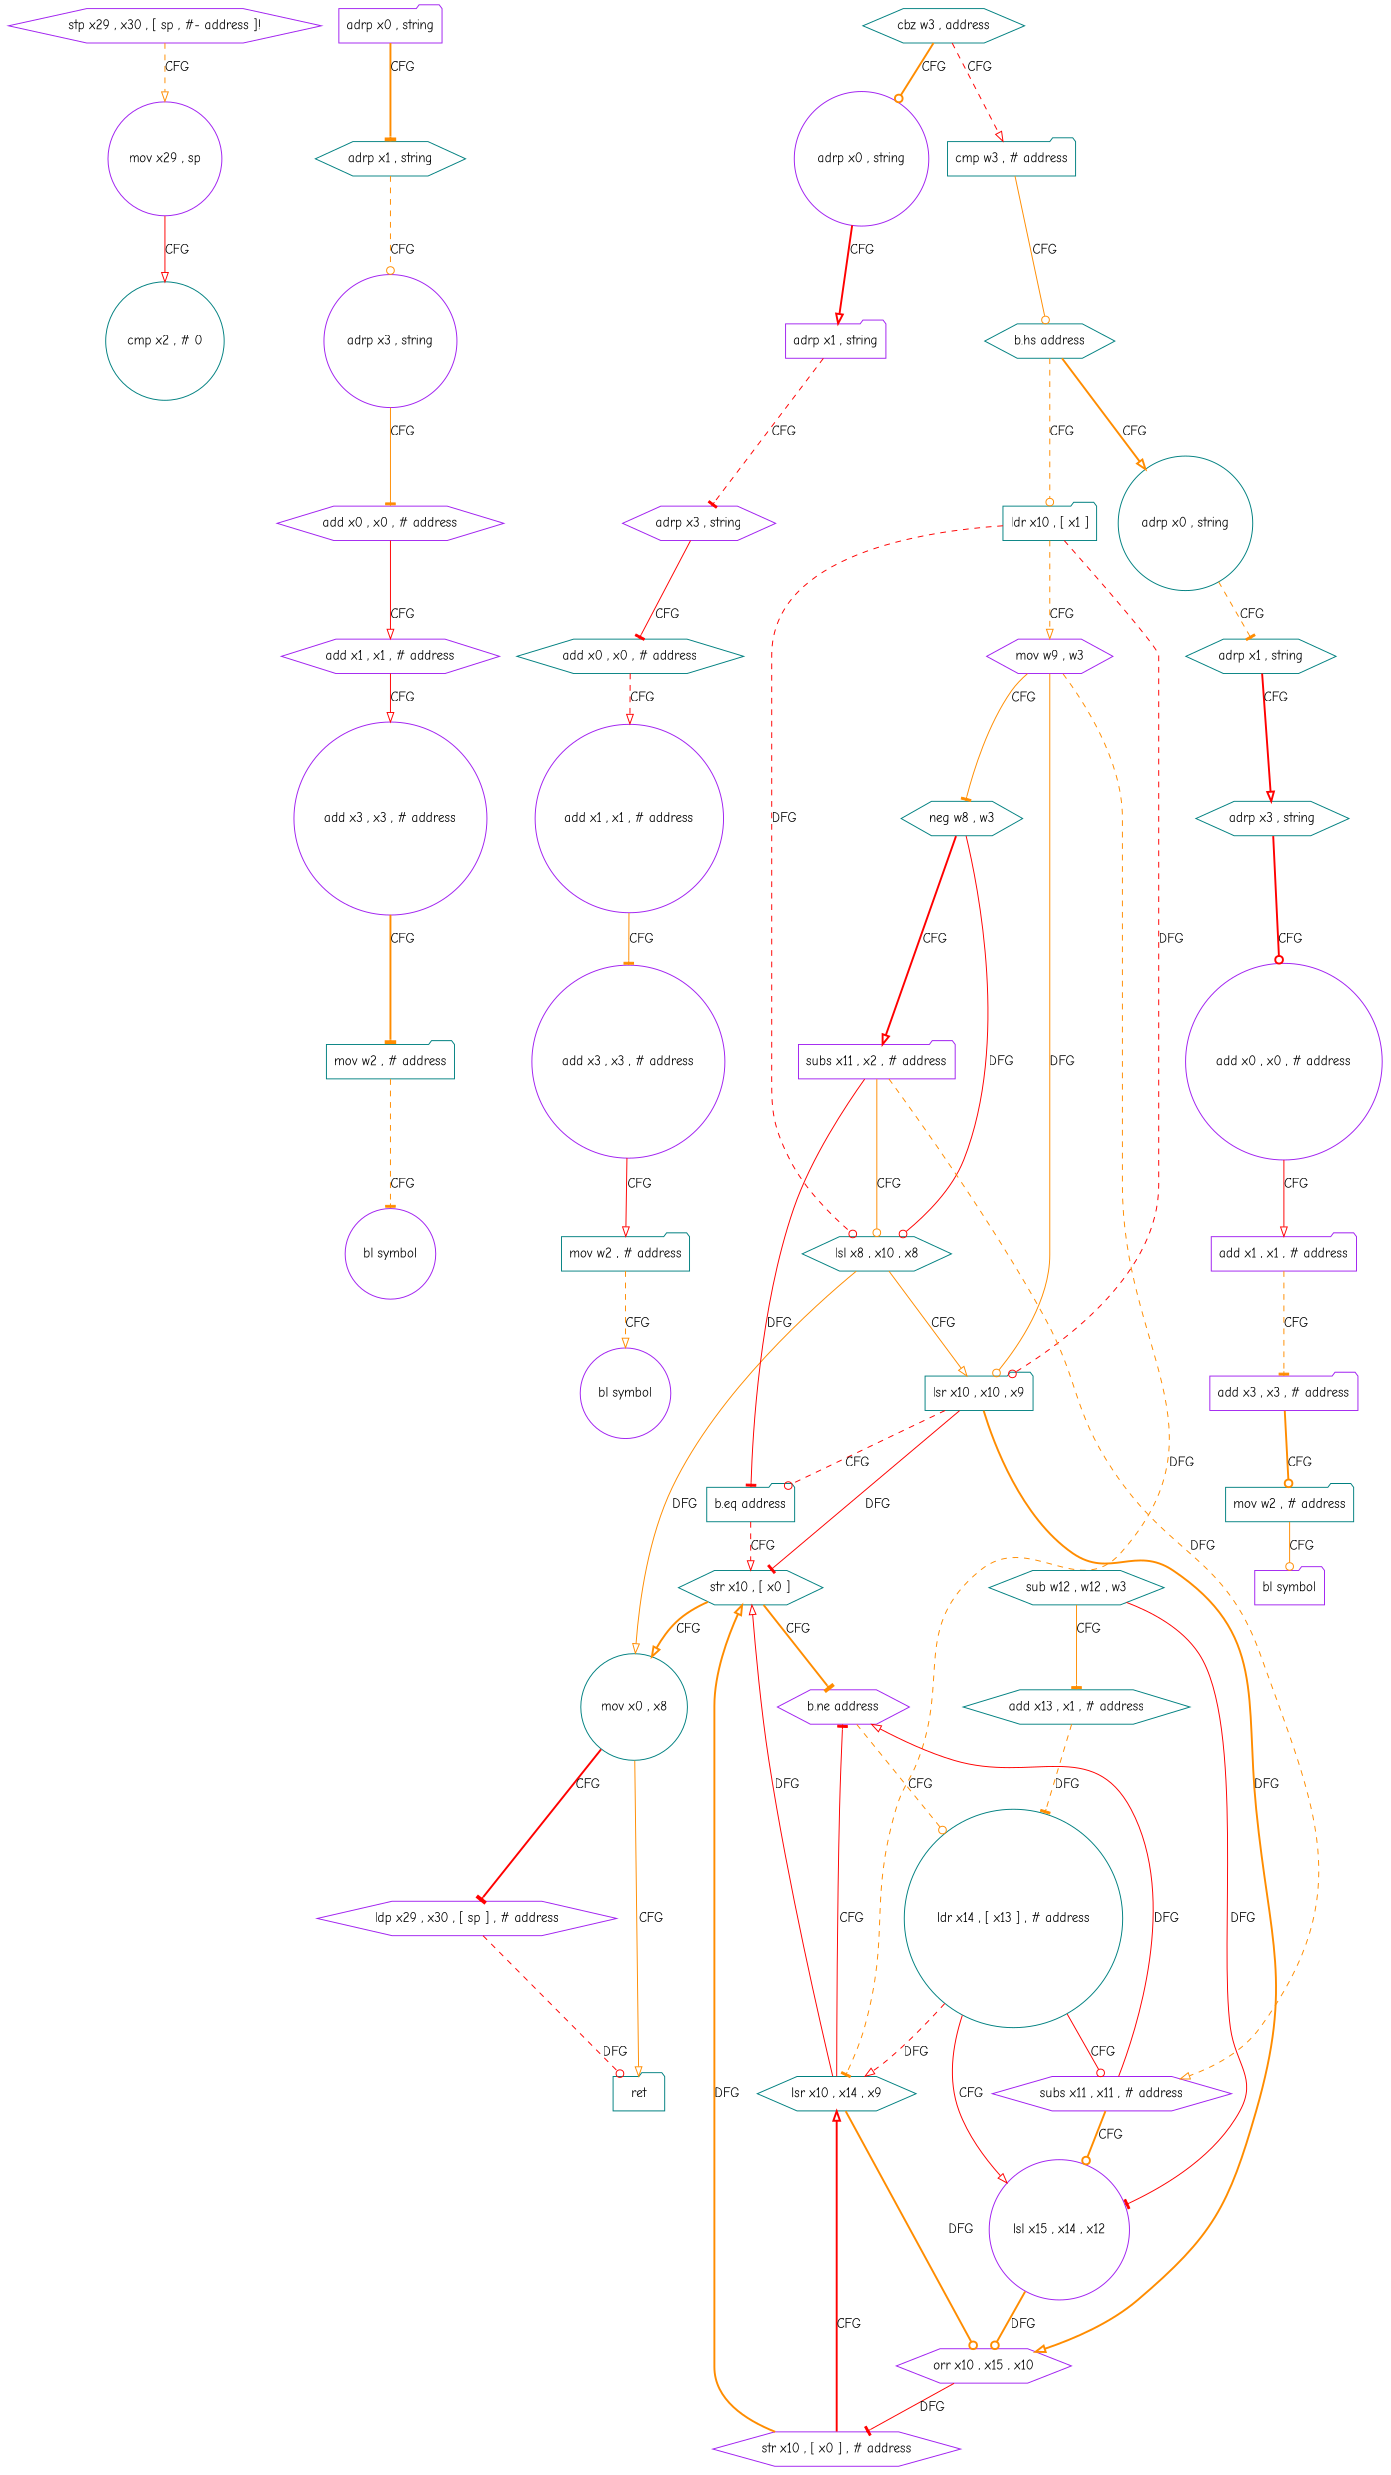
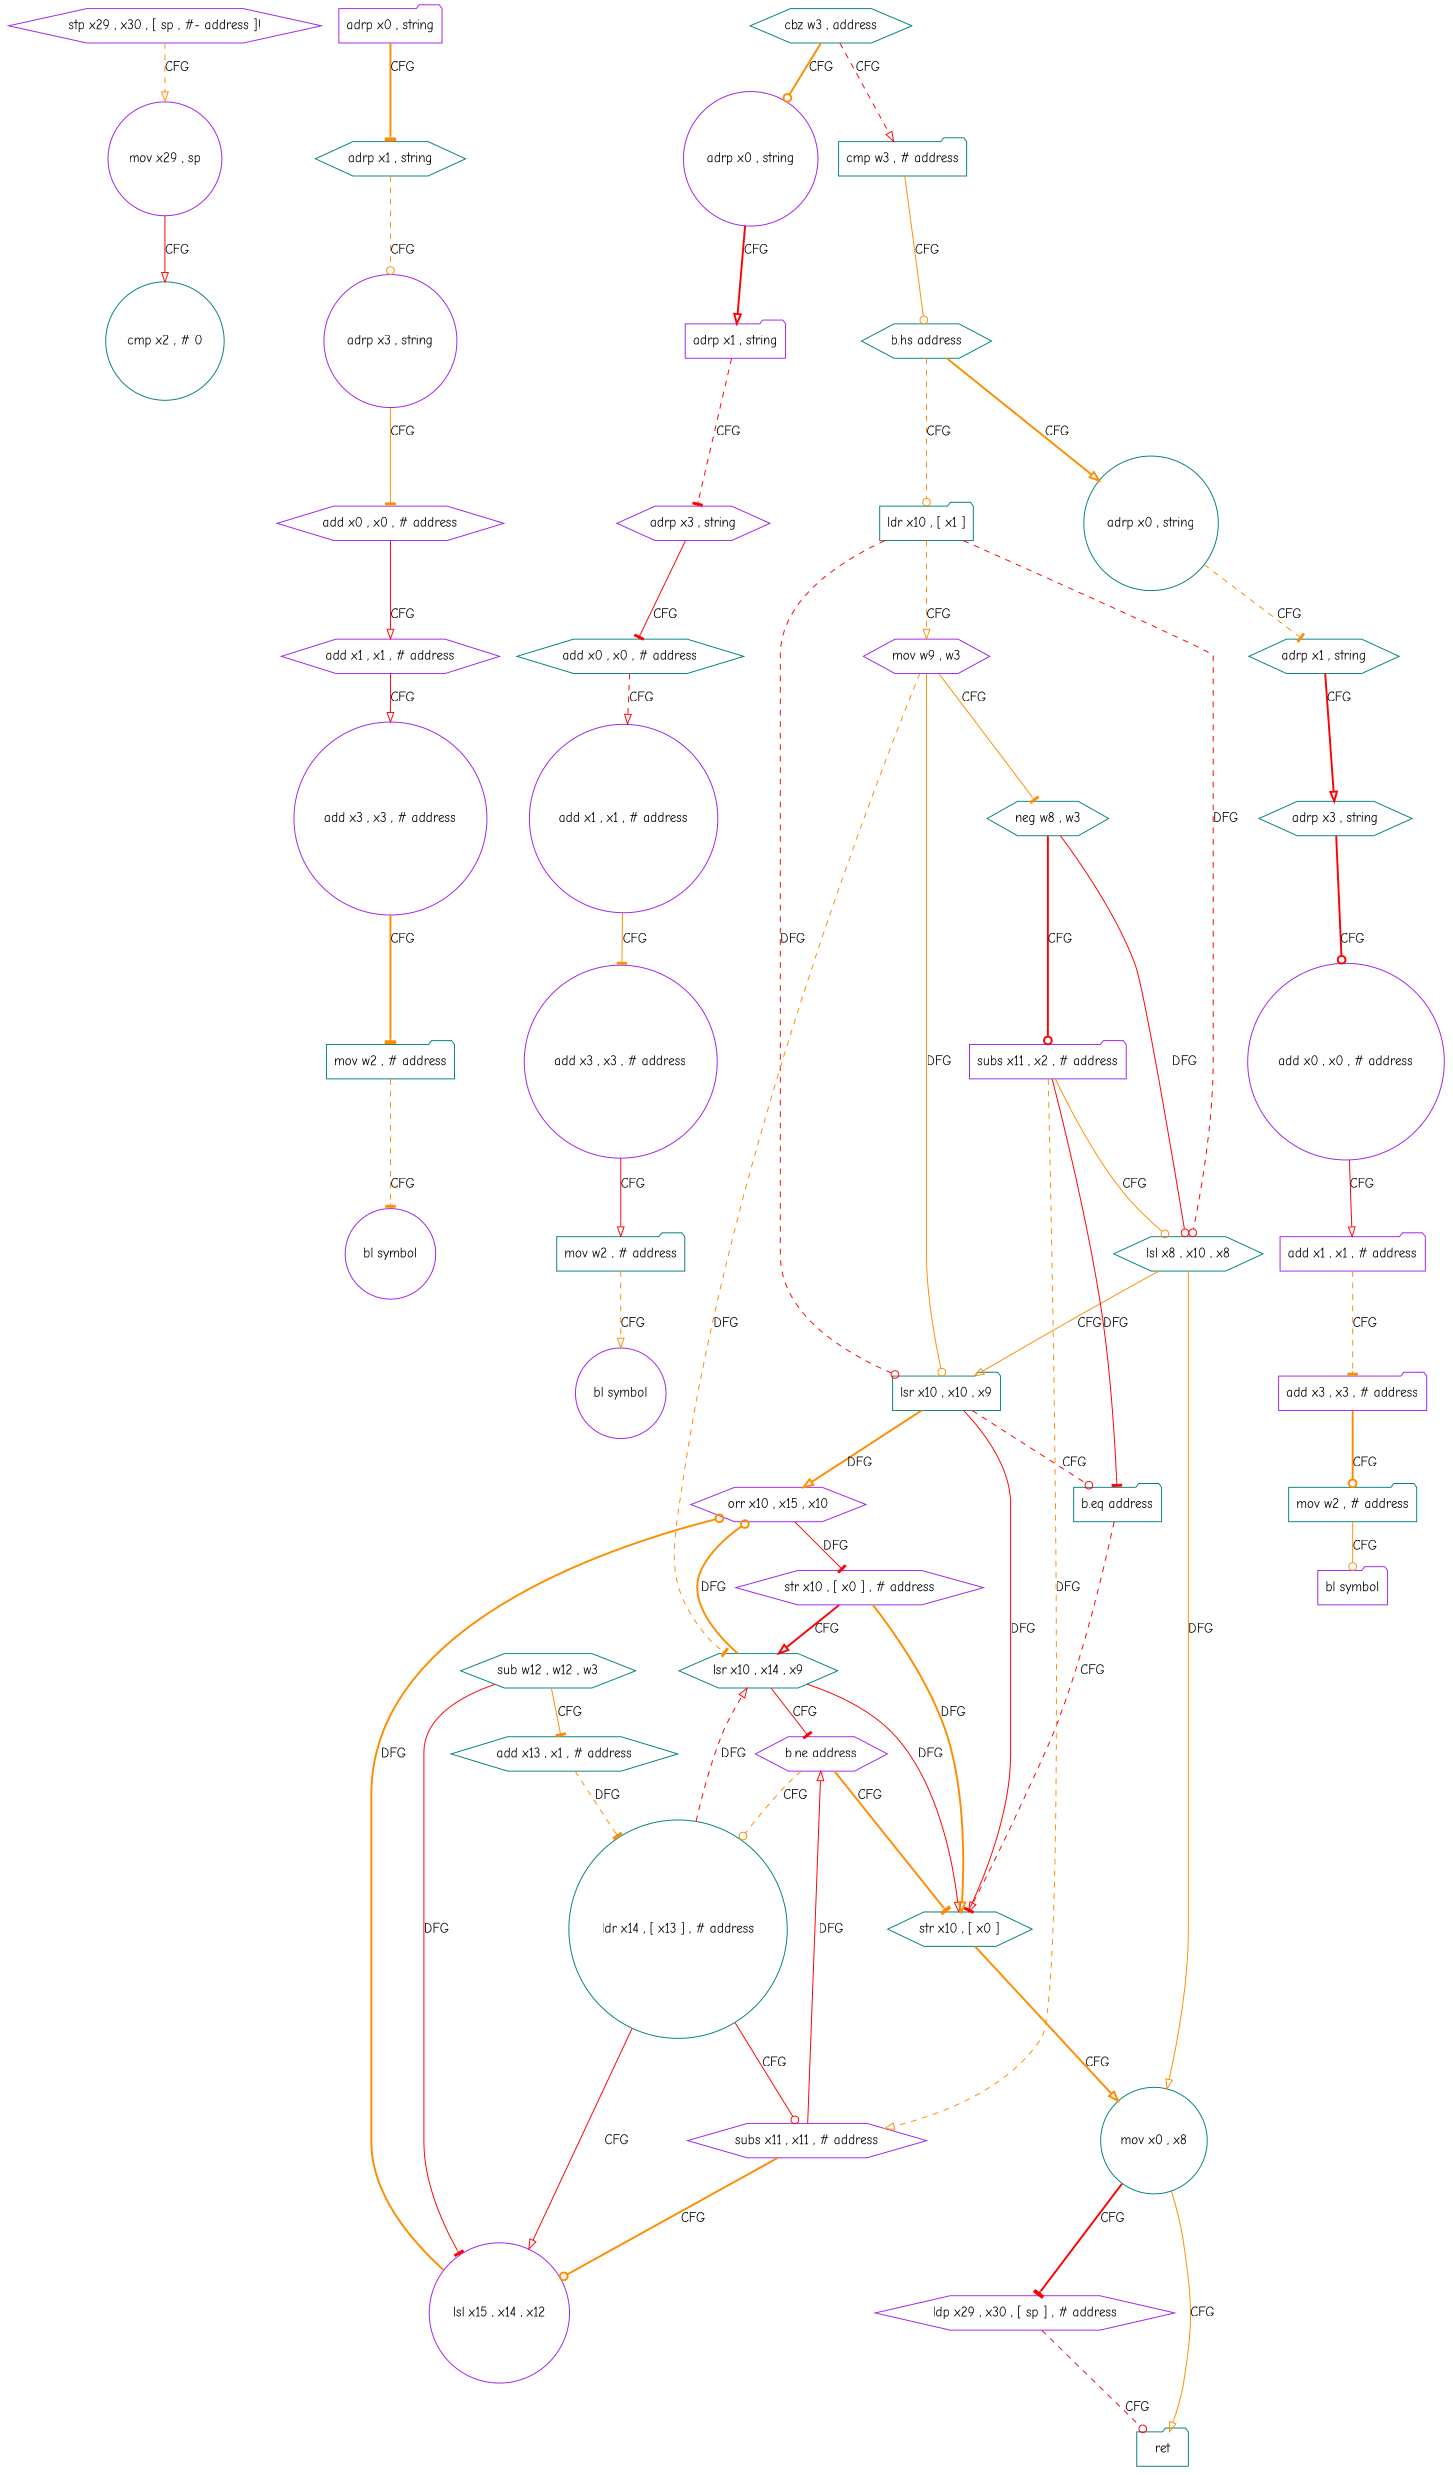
edge "neg w8 , w3" -> "subs x11 , x2 , # address": arrowhead onormal -> odot
edge "str x10 , [ x0 ]" -> "b.ne address": reversed
edge "ldp x29 , x30 , [ sp ] , # address" -> "ret": label "DFG" -> "CFG"
